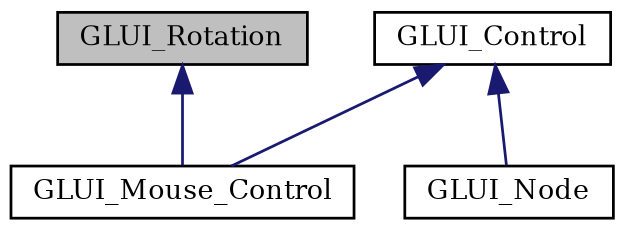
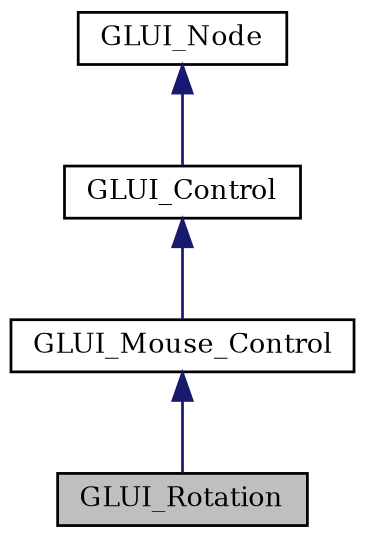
edge "GLUI_Node" -> "GLUI_Control": reversed
edge "GLUI_Mouse_Control" -> "GLUI_Rotation": reversed
